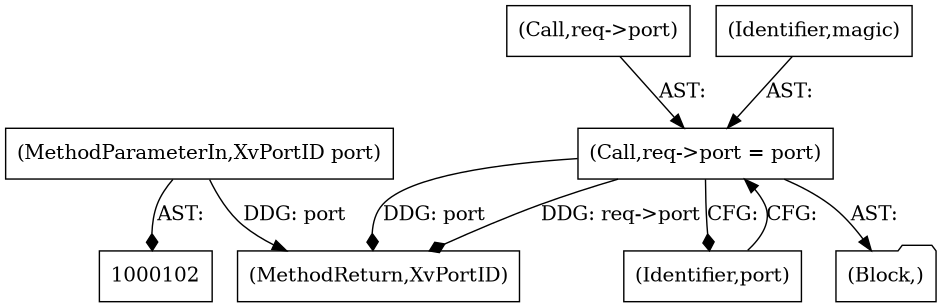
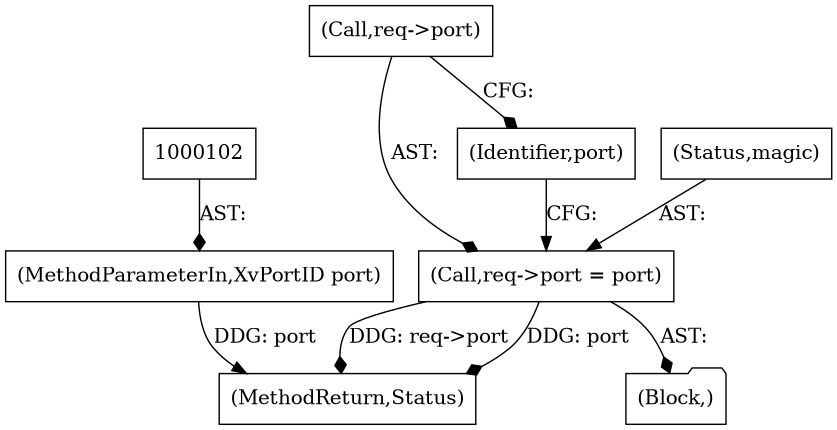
node "(Identifier,magic)": label "(Identifier,magic)" -> "(Status,magic)"
edge "(Call,req->port)" -> "(Call,req->port = port)": arrowhead normal -> diamond
edge "(Call,req->port = port)" -> "(Block,)": arrowhead normal -> diamond
edge "(MethodParameterIn,XvPortID port)" -> "1000102": reversed
edge "(Call,req->port = port)" -> "(Identifier,port)": now "(Call,req->port)" -> "(Identifier,port)"
node "(MethodReturn,XvPortID)": label "(MethodReturn,XvPortID)" -> "(MethodReturn,Status)"
